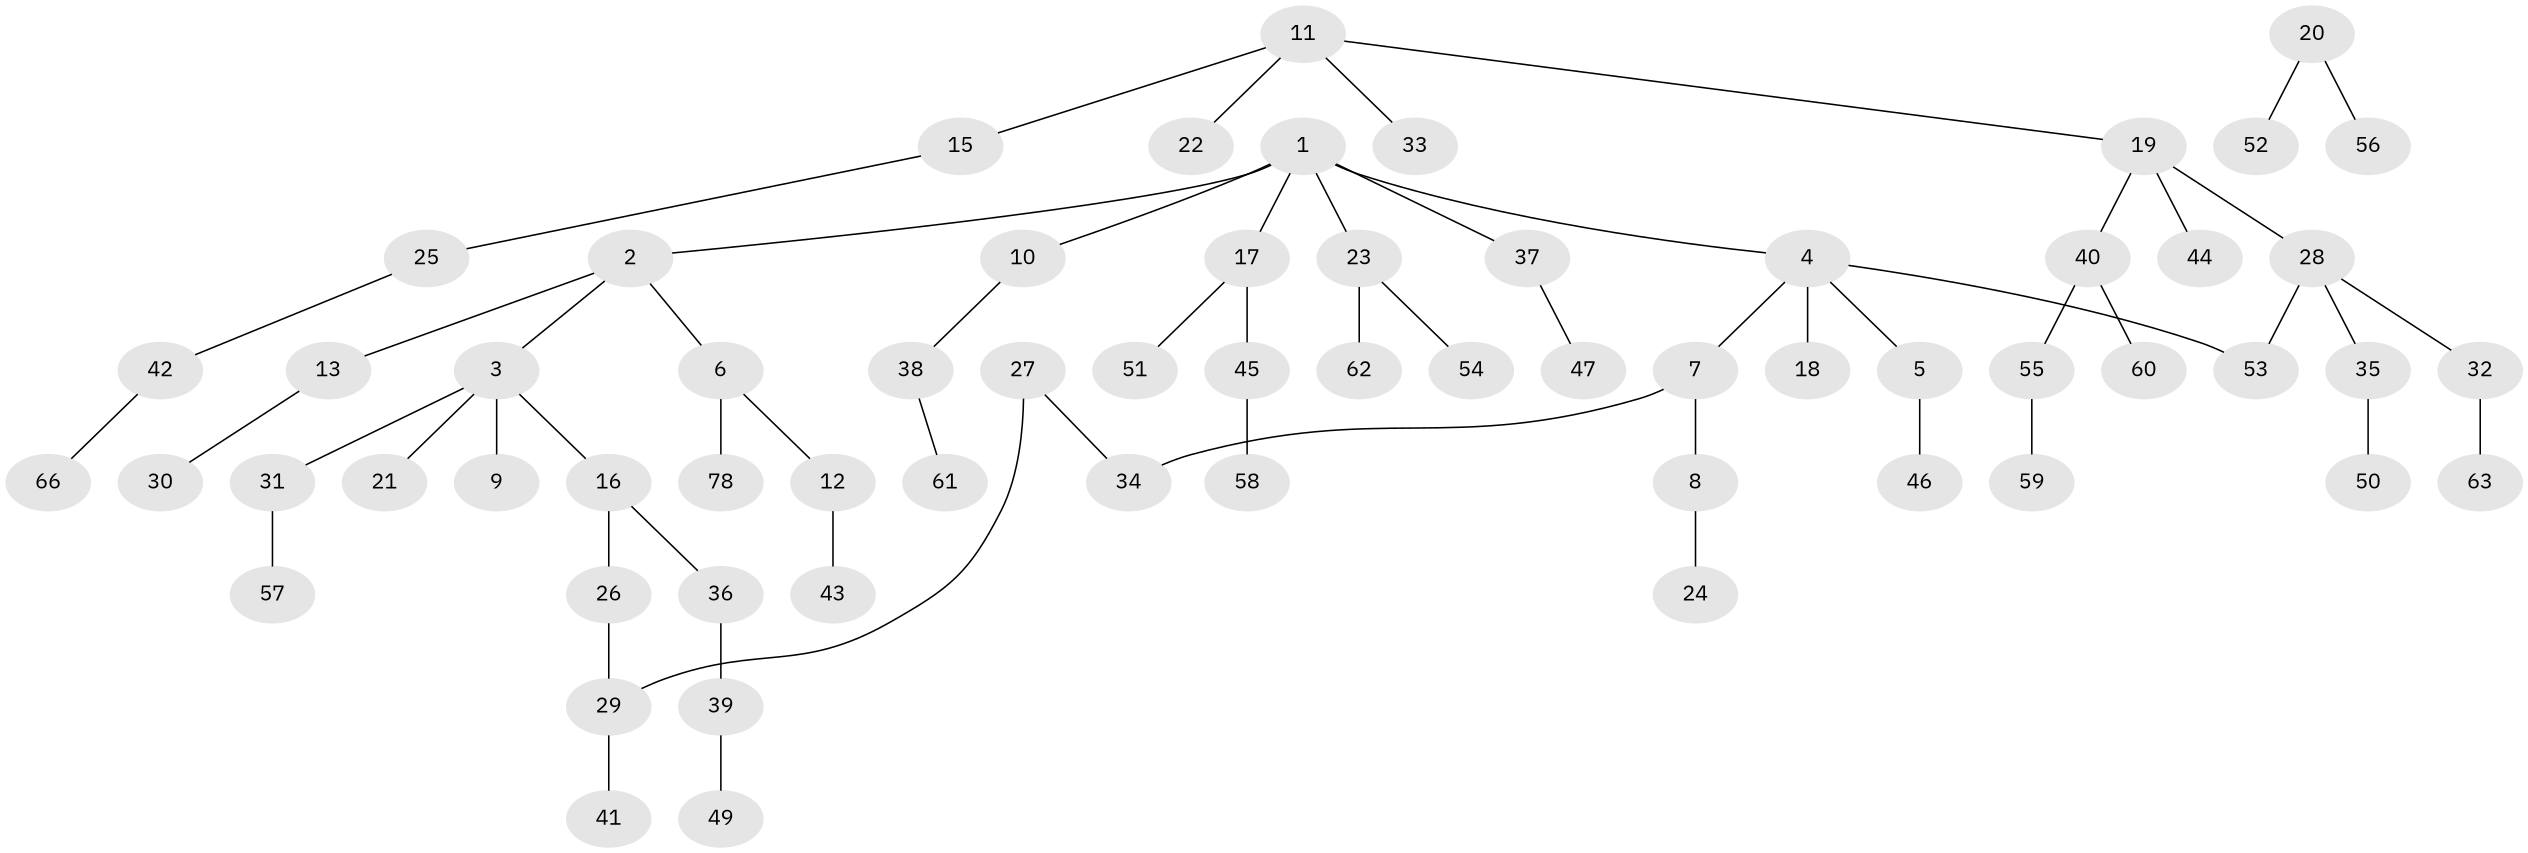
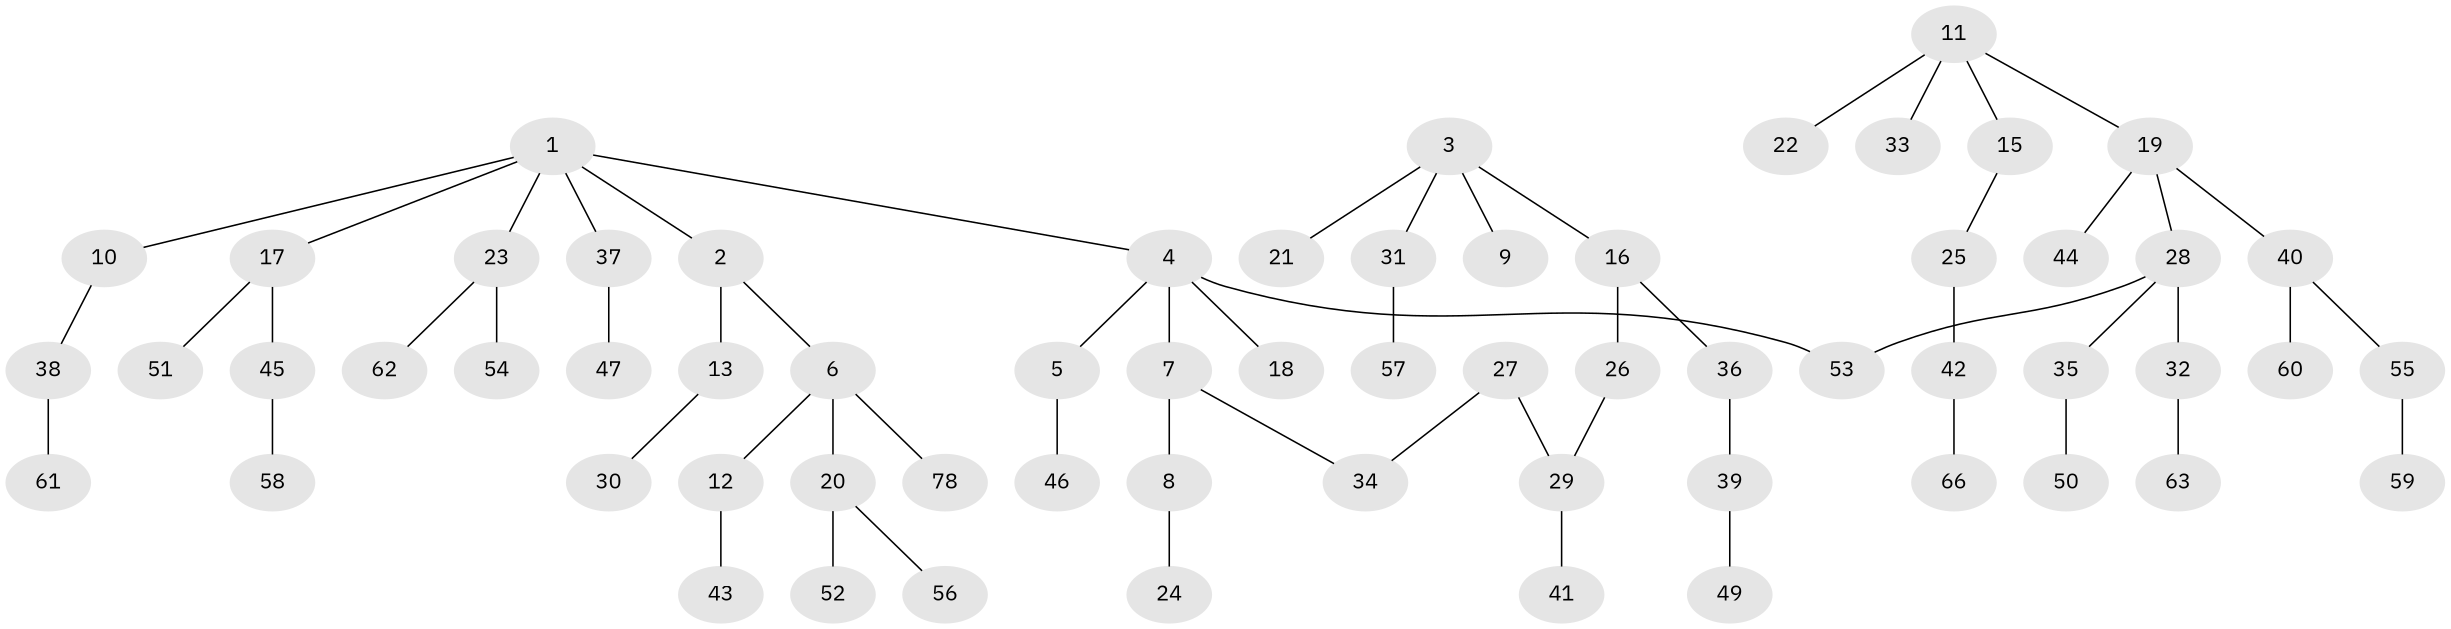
edge "2" -- "3": removed
edge "6" -- "20": added
